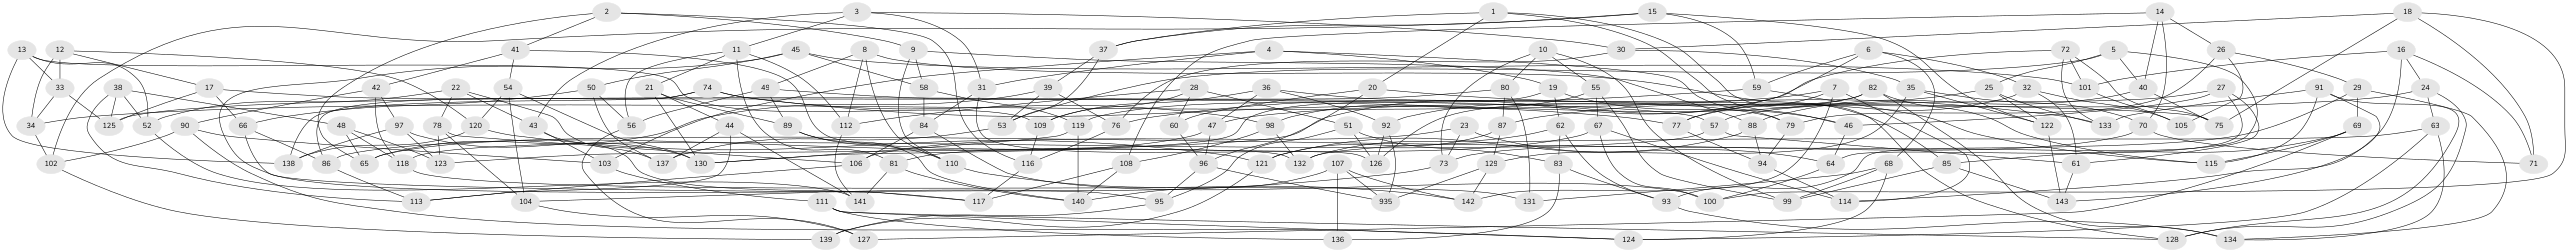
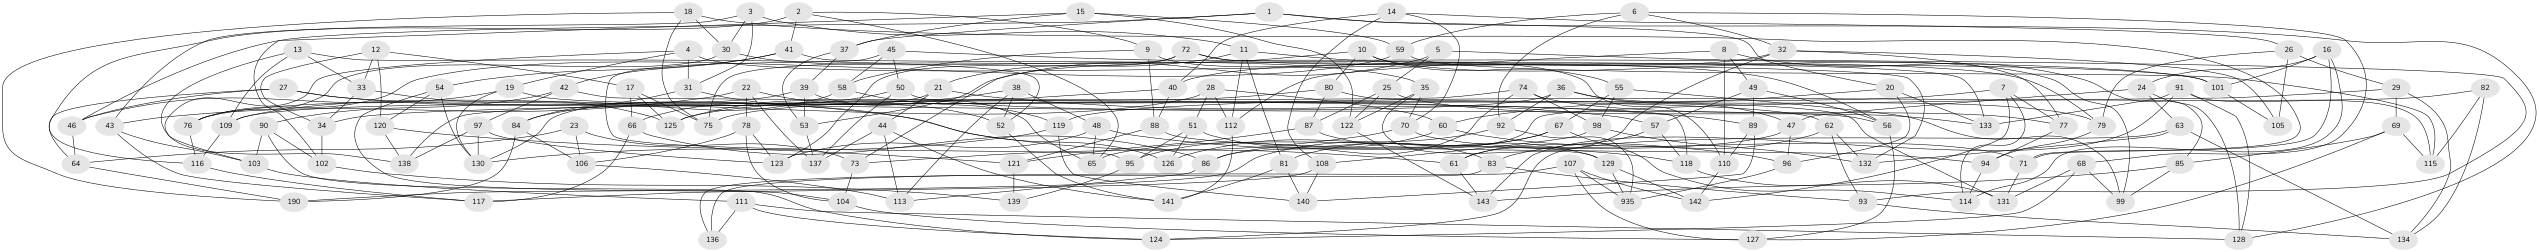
edge "5" -- "40": now "32" -- "40"
edge "82" -- "126": removed
edge "96" -- "95": now "60" -- "95"
edge "71" -- "131": added
edge "107" -- "140": now "107" -- "127"
node "100": label "100" -> "190"
